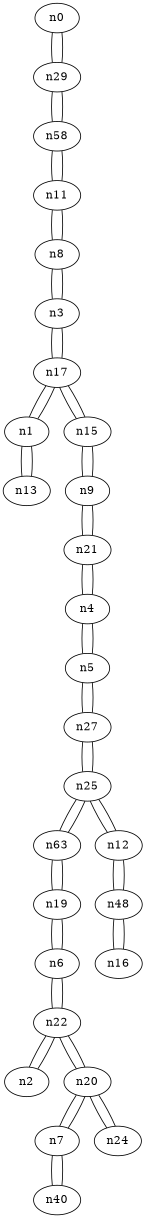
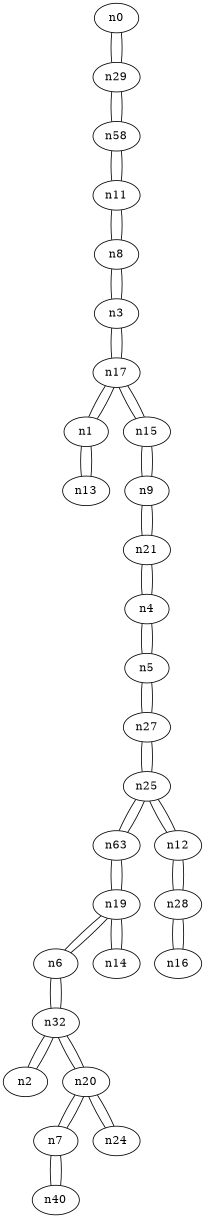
node "n48": label "n48" -> "n28"
node "n14": added
node "n22": label "n22" -> "n32"
